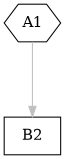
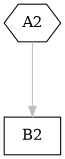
node "A1": label "A1" -> "A2"
